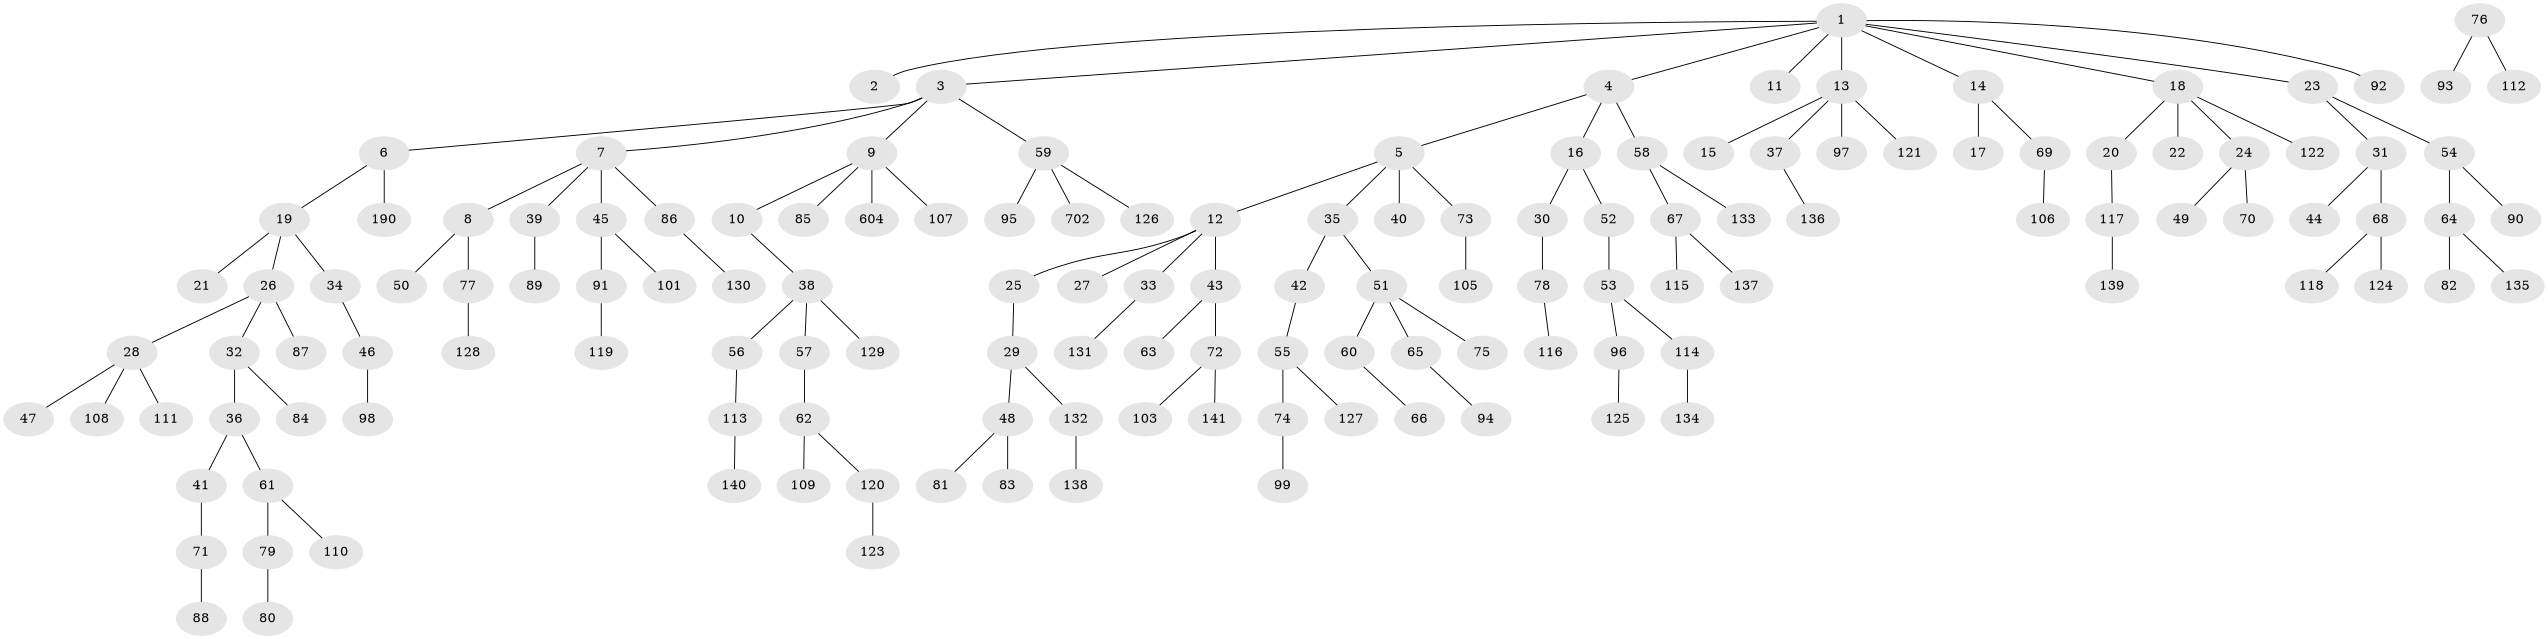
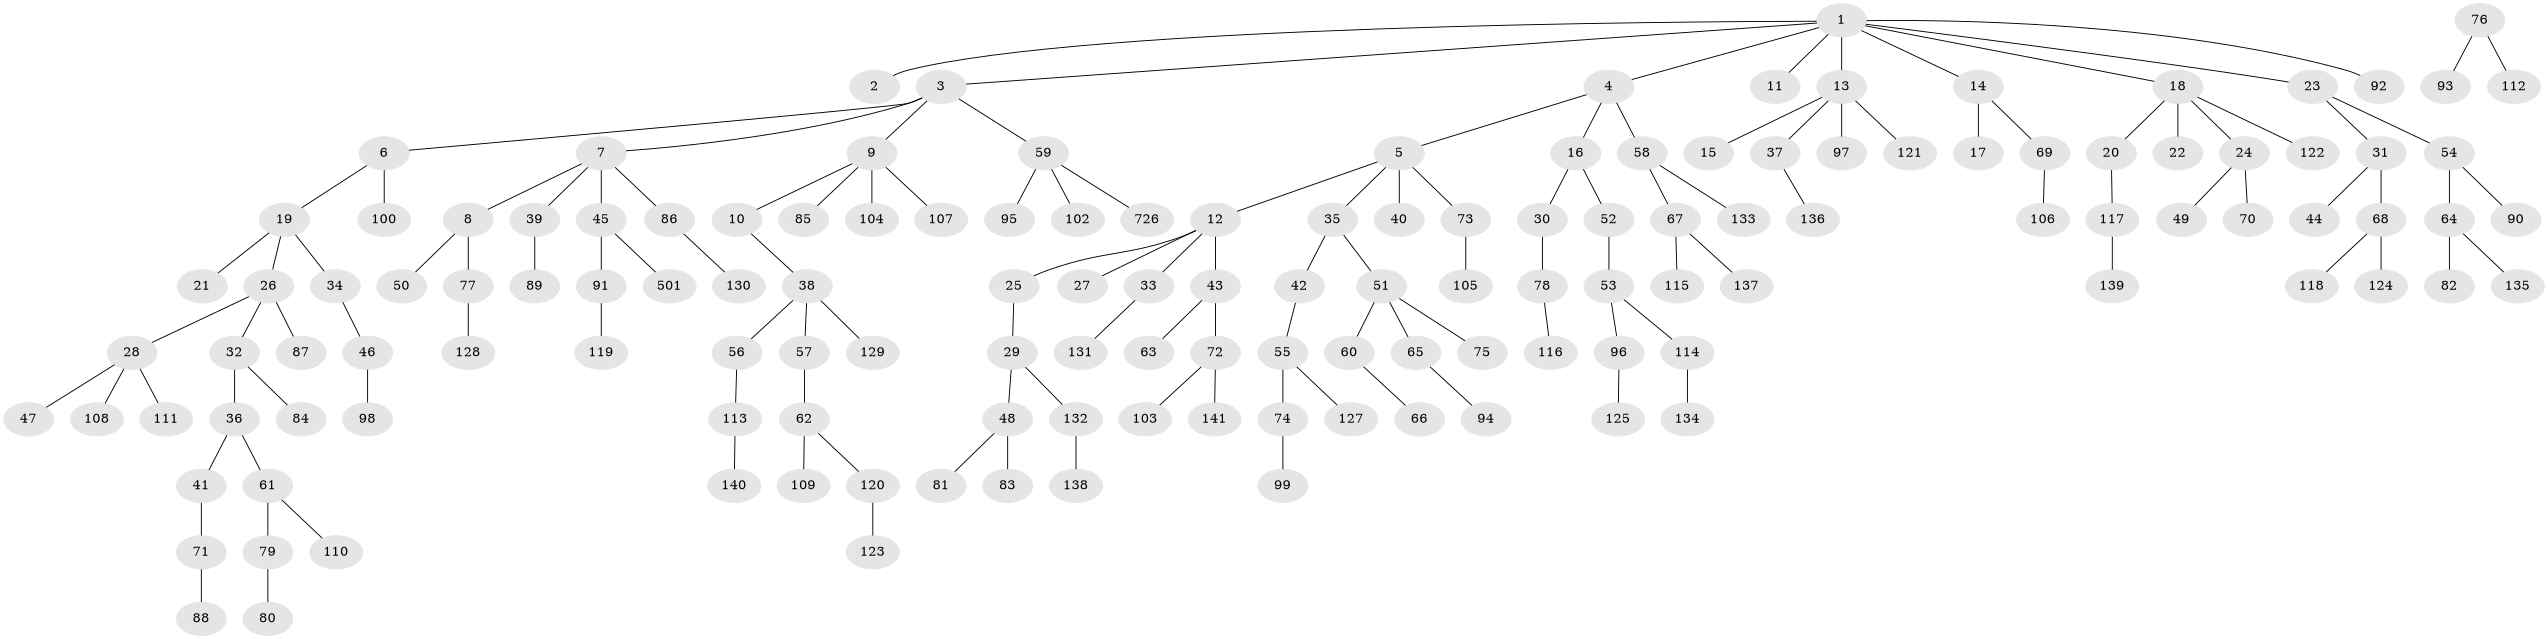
node "190": label "190" -> "100"
node "604": label "604" -> "104"
node "702": label "702" -> "102"
node "126": label "126" -> "726"
node "101": label "101" -> "501"
